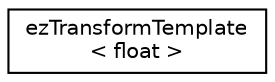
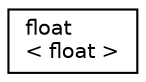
node "ezTransformTemplate < float >": label "ezTransformTemplate < float >" -> "float < float >"
